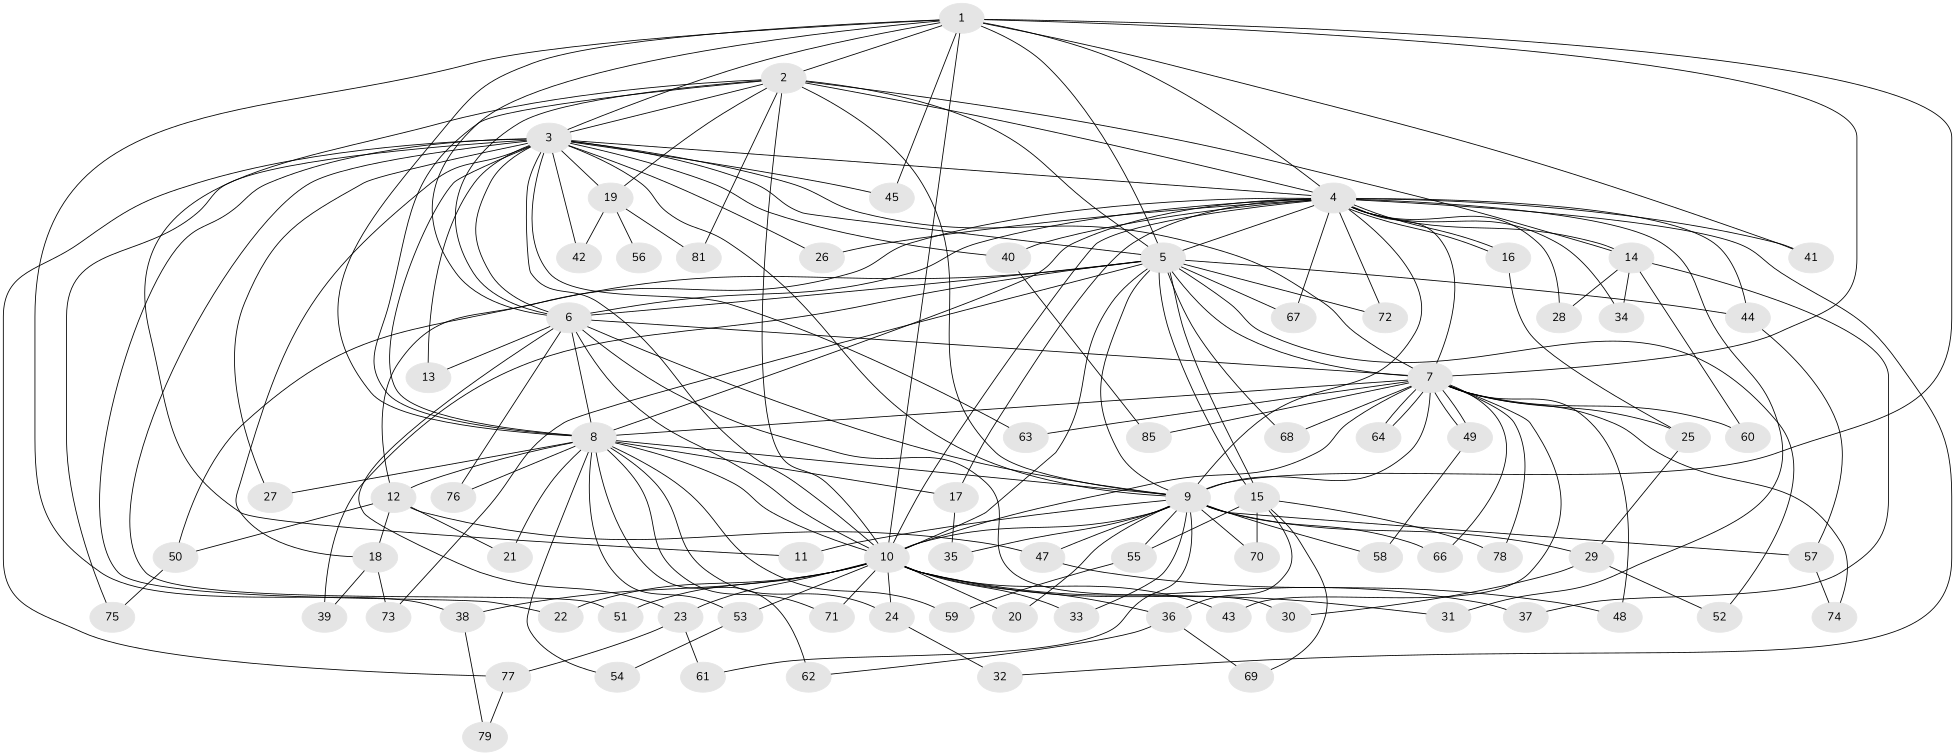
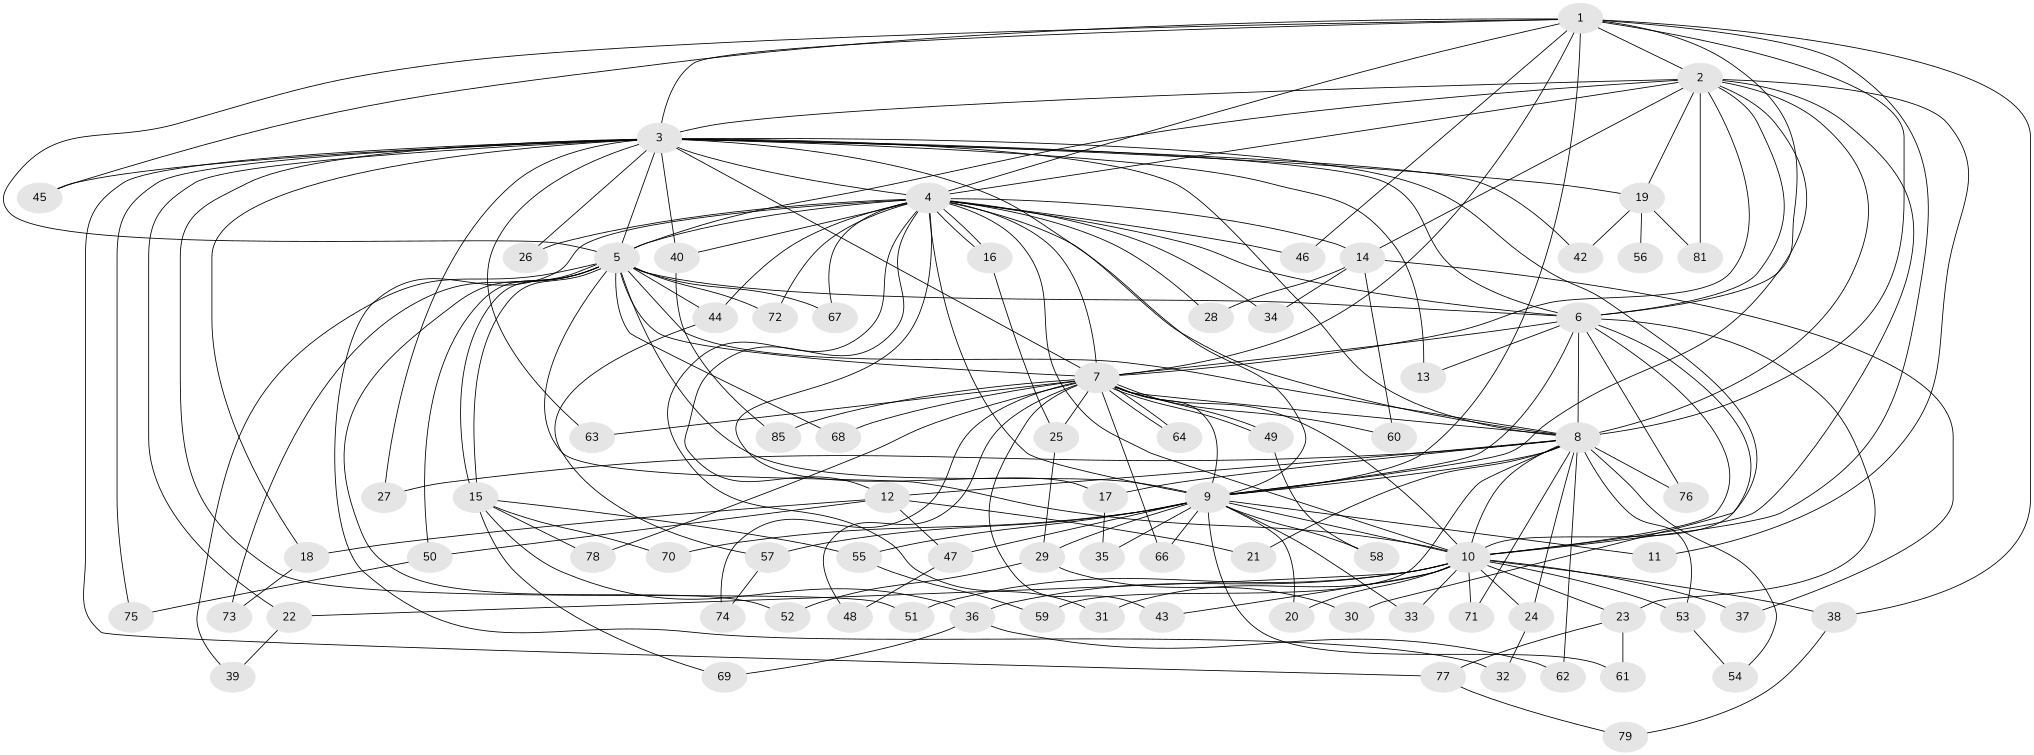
node "41": label "41" -> "46"
edge "2" -- "7": added
edge "5" -- "8": added
edge "18" -- "39": now "22" -- "39"
